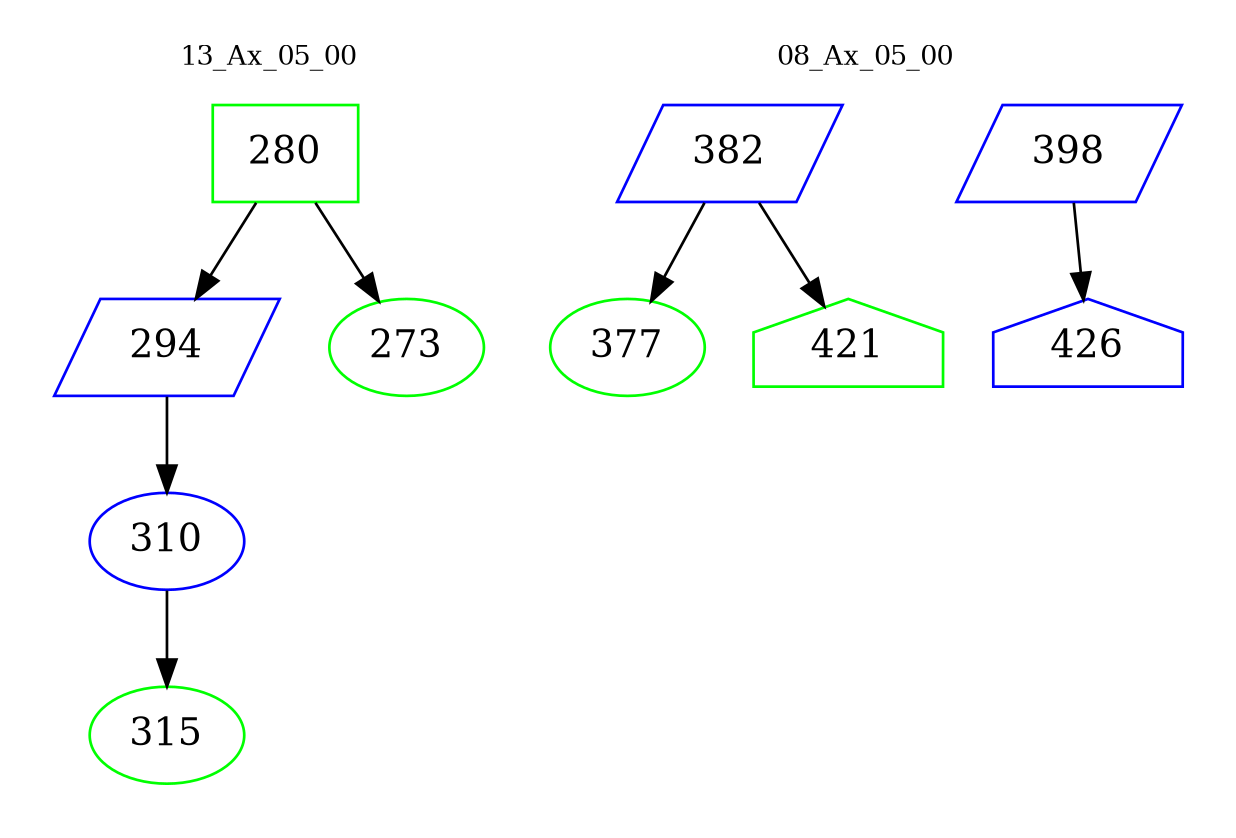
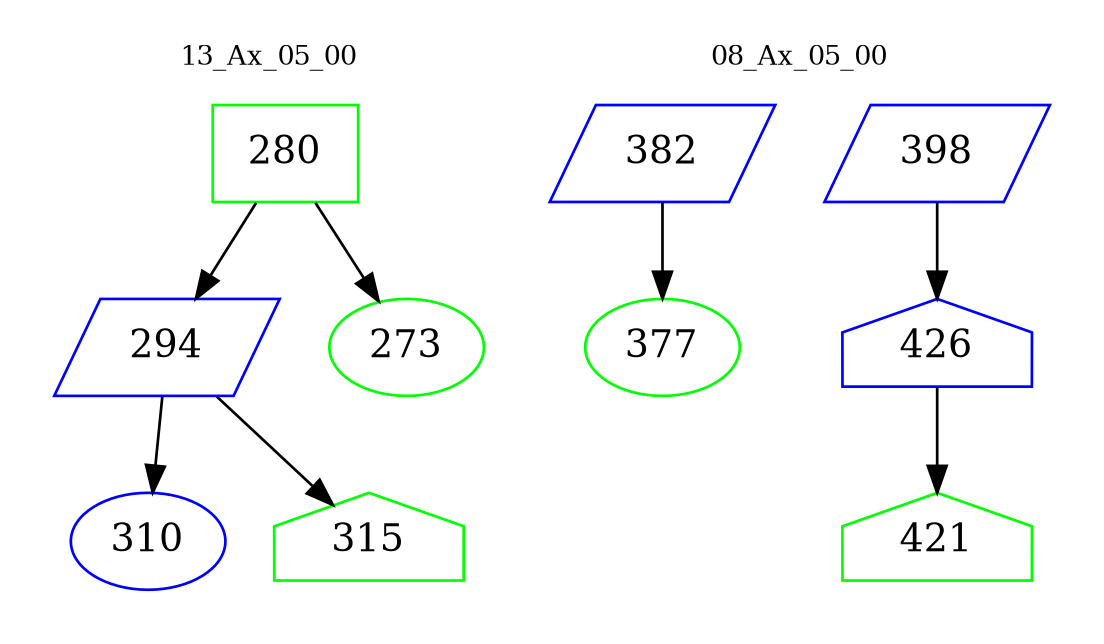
edge "382" -> "421": now "426" -> "421"
edge "310" -> "315": now "294" -> "315"
node "315": shape ellipse -> house
